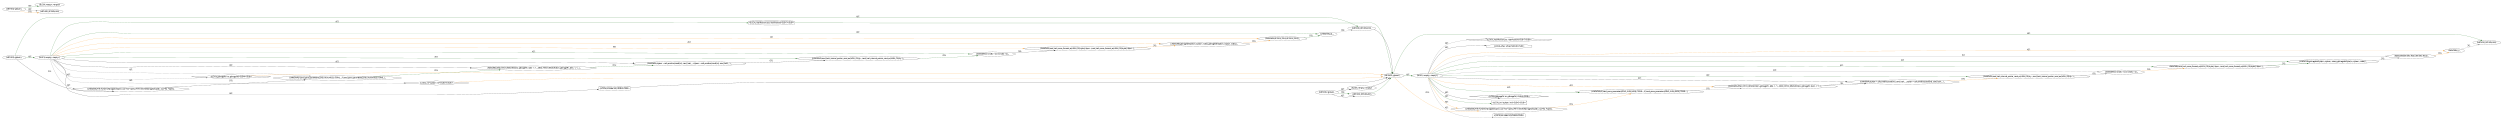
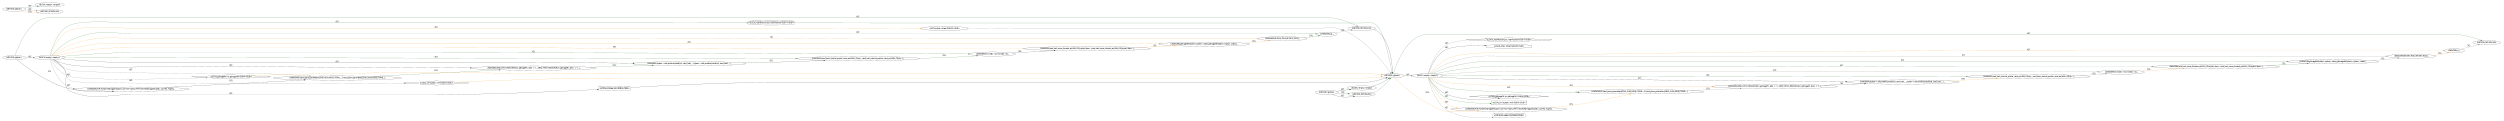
node "<(LOCAL,efree : efree)<SUB>33</SUB>>": added
